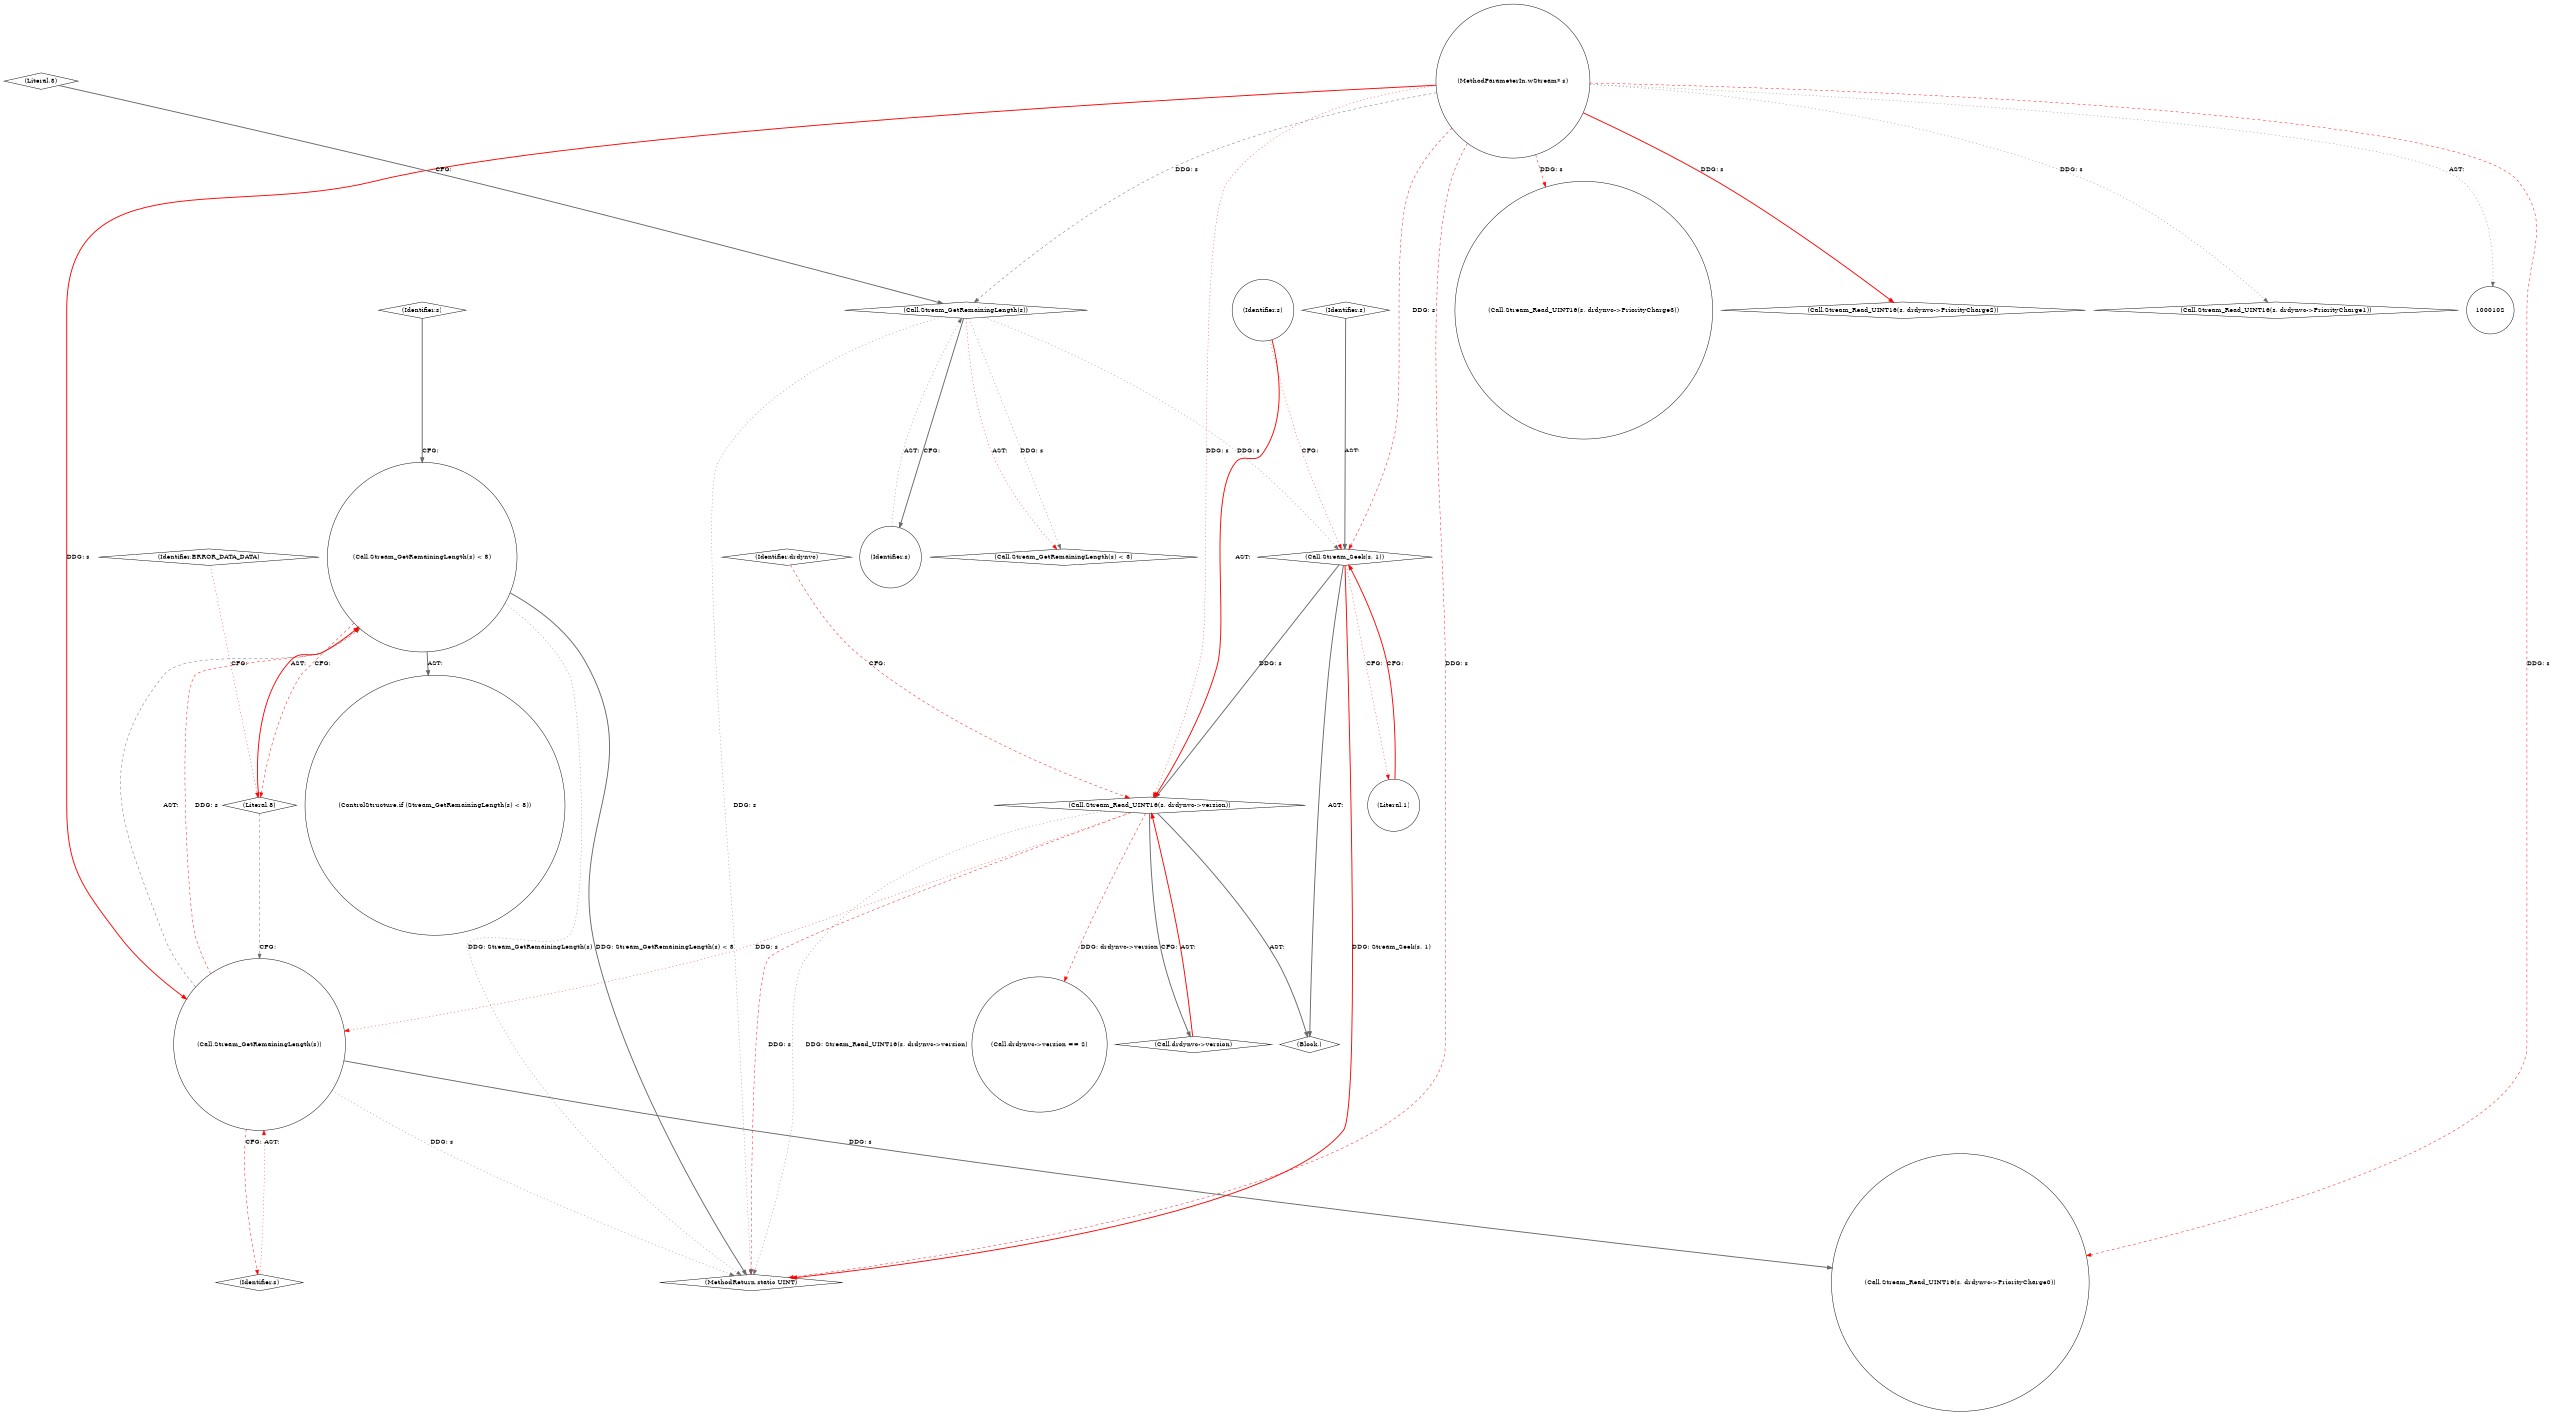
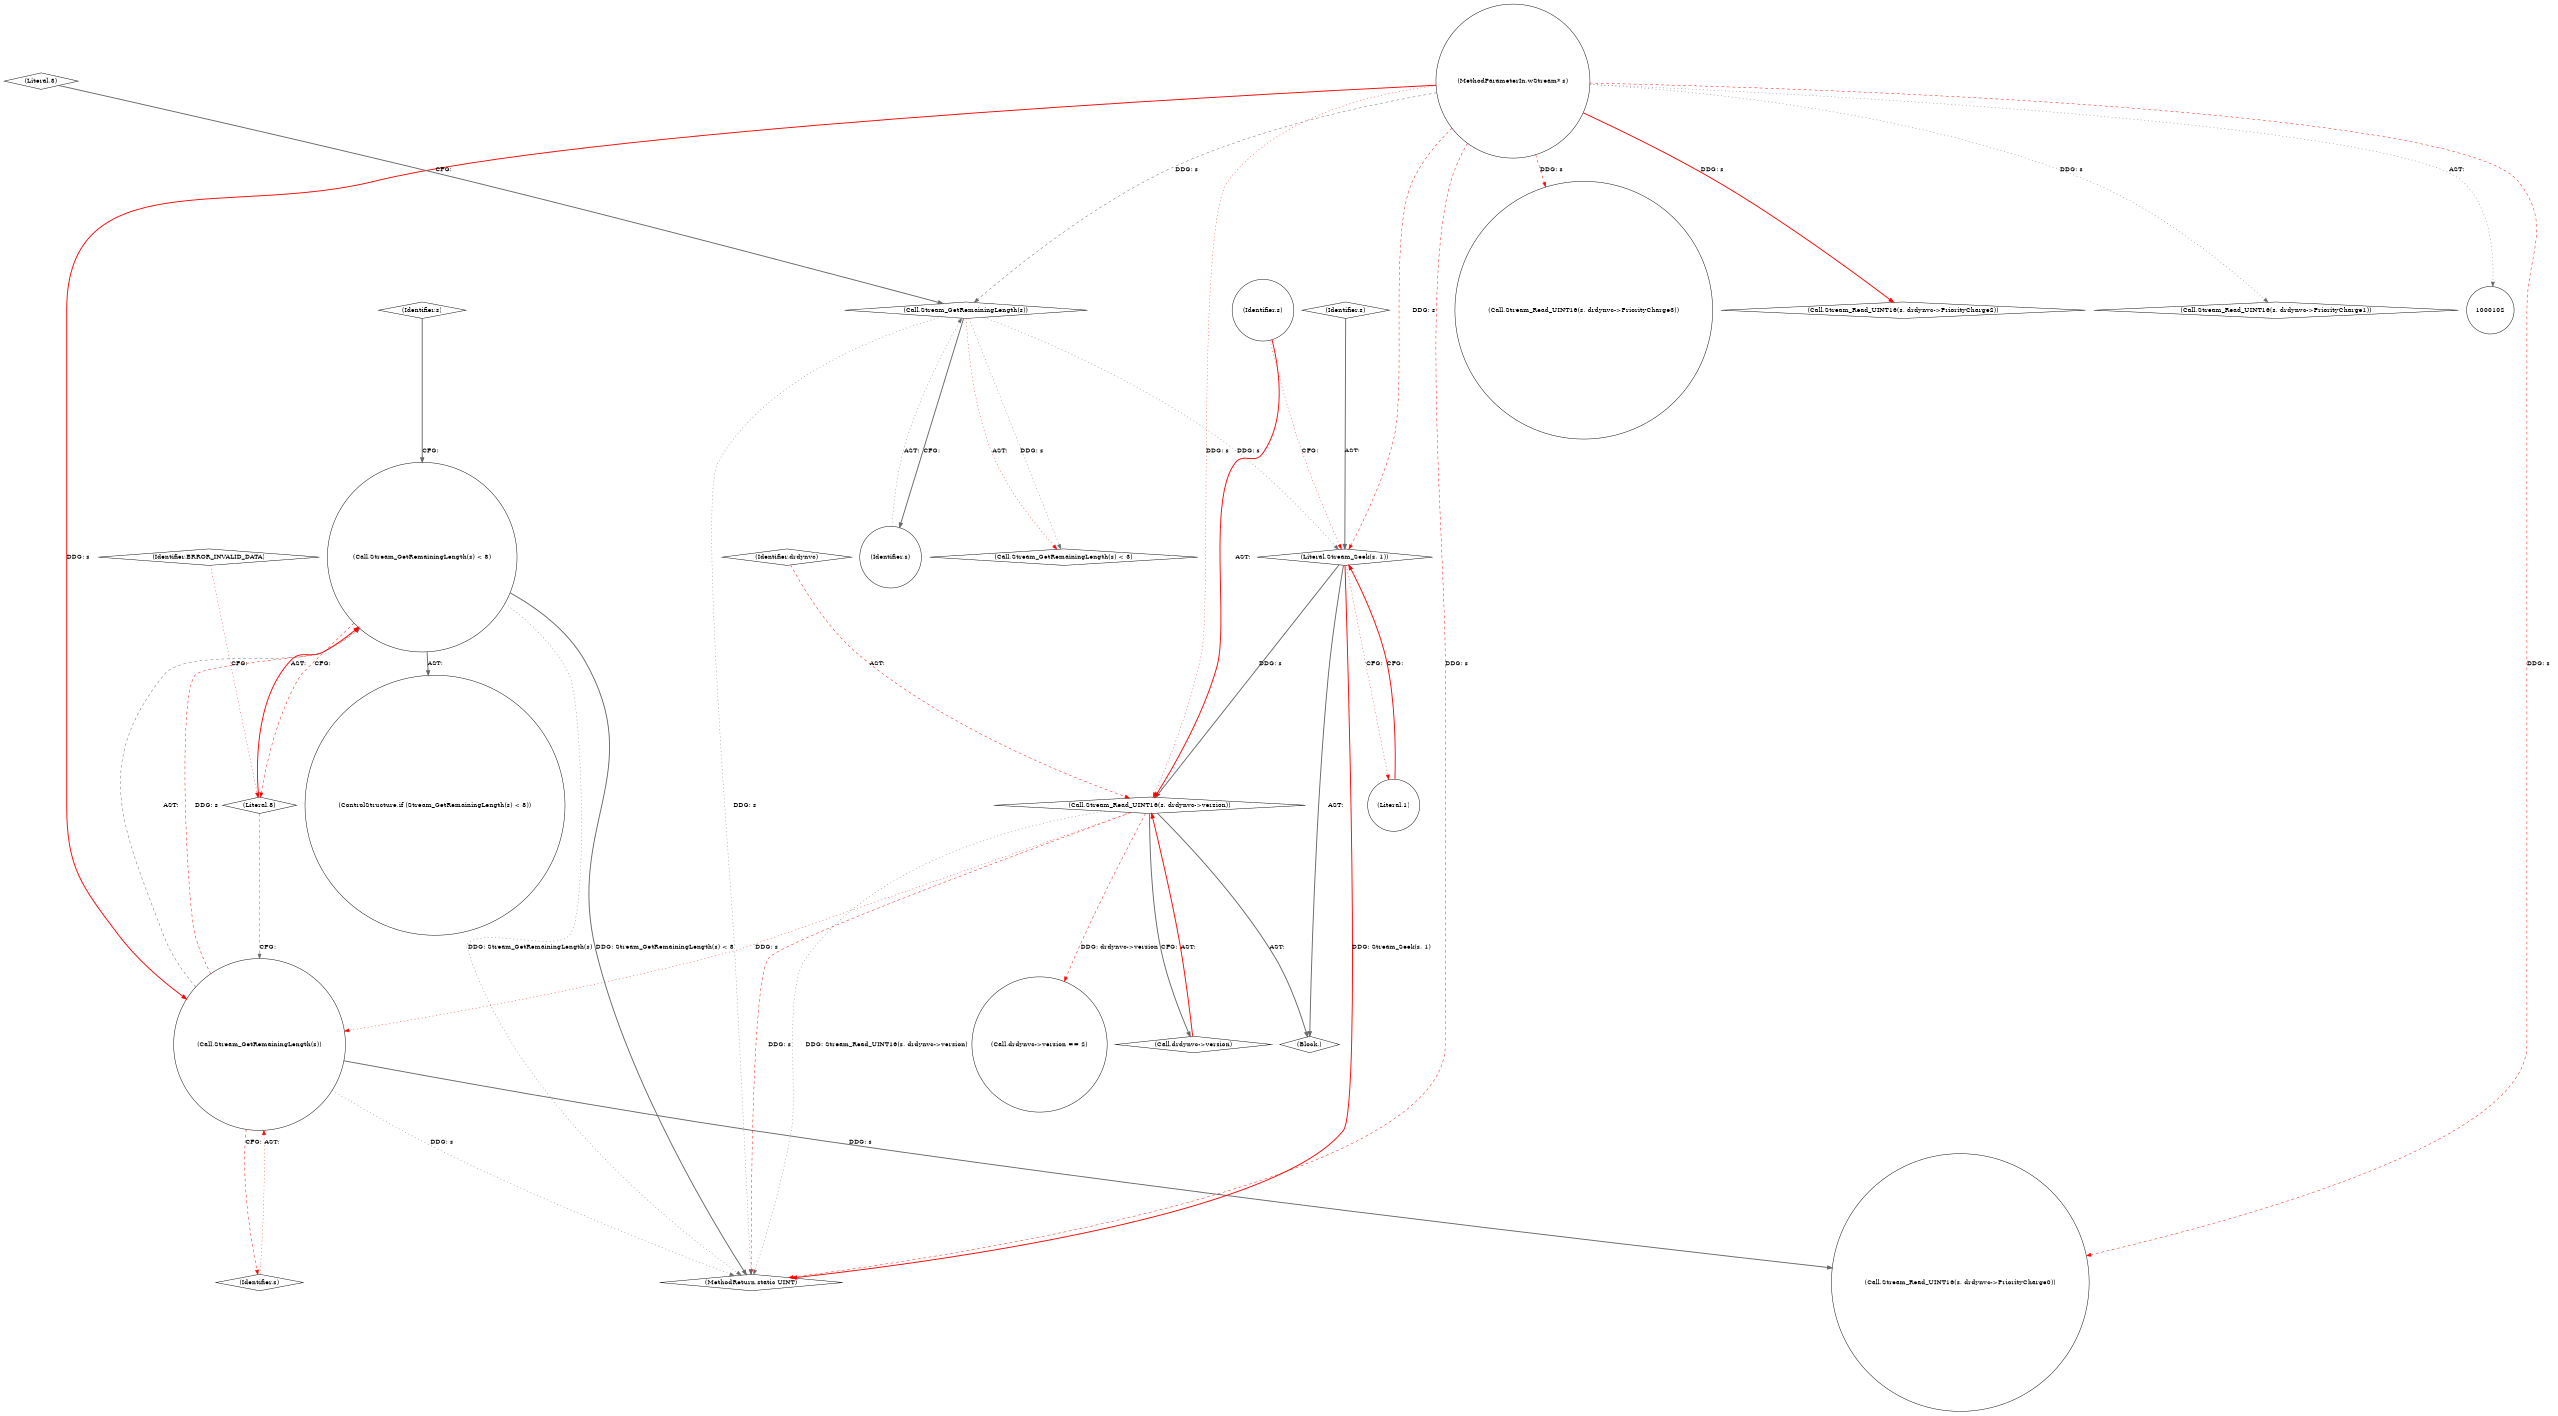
node "(Identifier,ERROR_DATA_DATA)": label "(Identifier,ERROR_DATA_DATA)" -> "(Identifier,ERROR_INVALID_DATA)"
node "(Call,Stream_Seek(s, 1))": label "(Call,Stream_Seek(s, 1))" -> "(Literal,Stream_Seek(s, 1))"
edge "(Identifier,drdynvc)" -> "(Call,Stream_Read_UINT16(s, drdynvc->version))": label "CFG: " -> "AST: "
